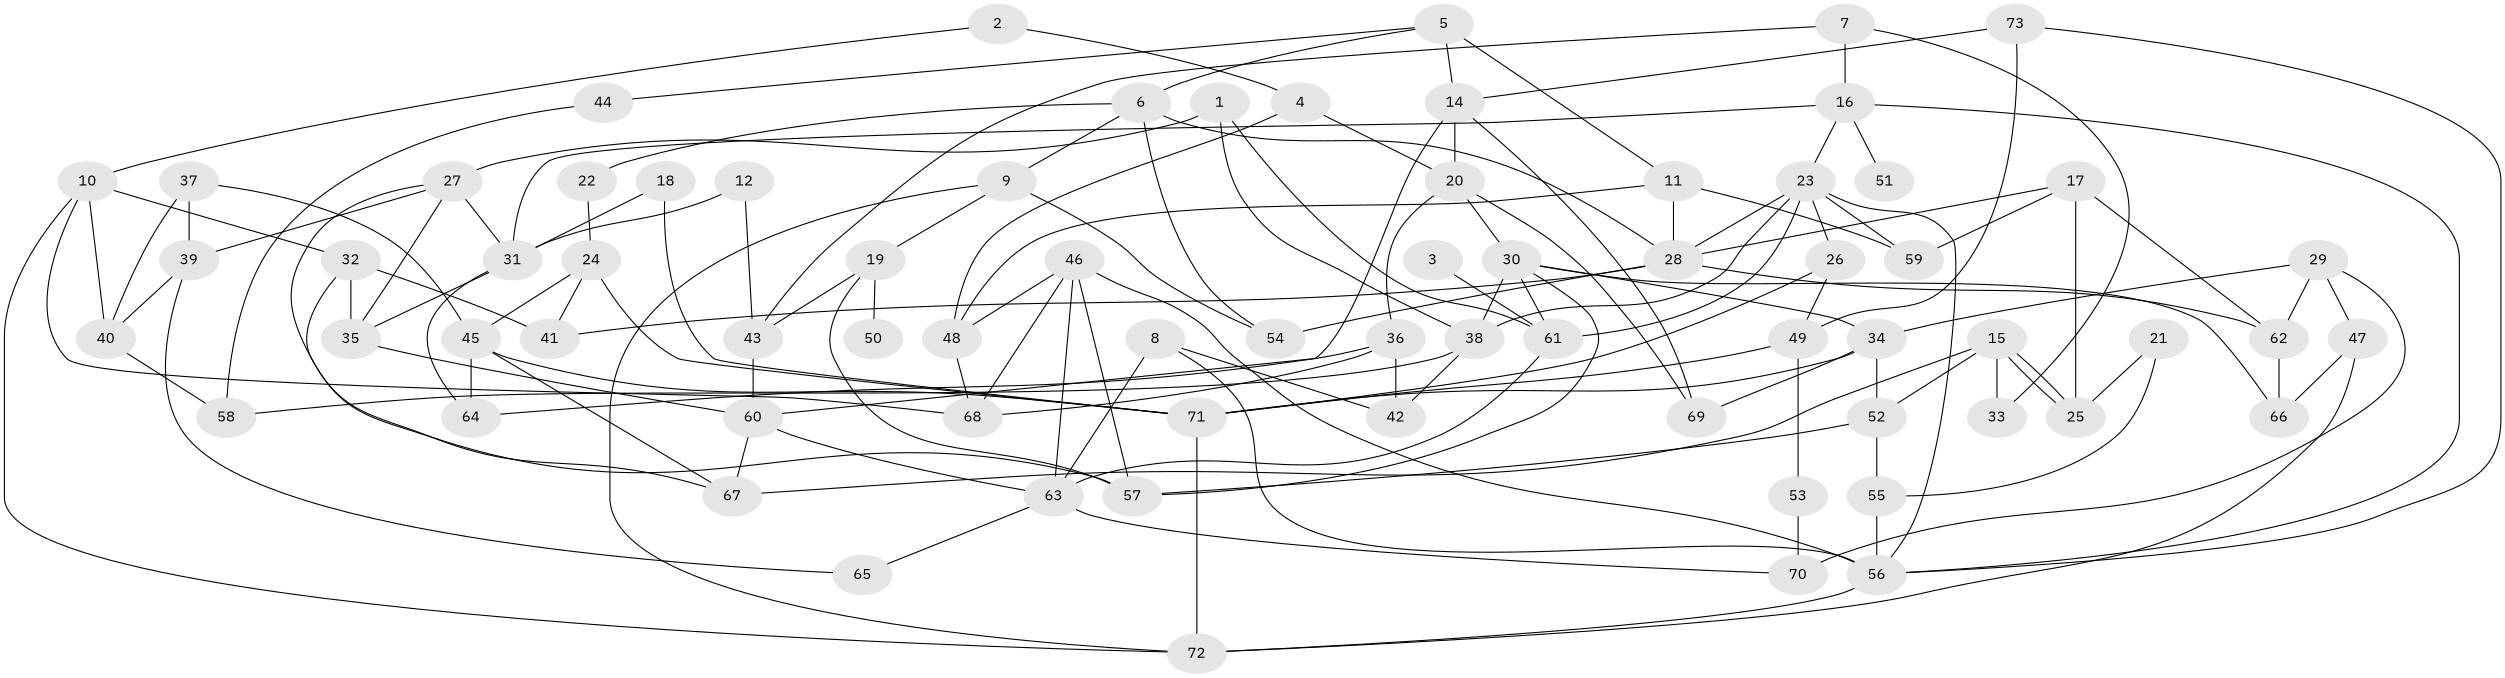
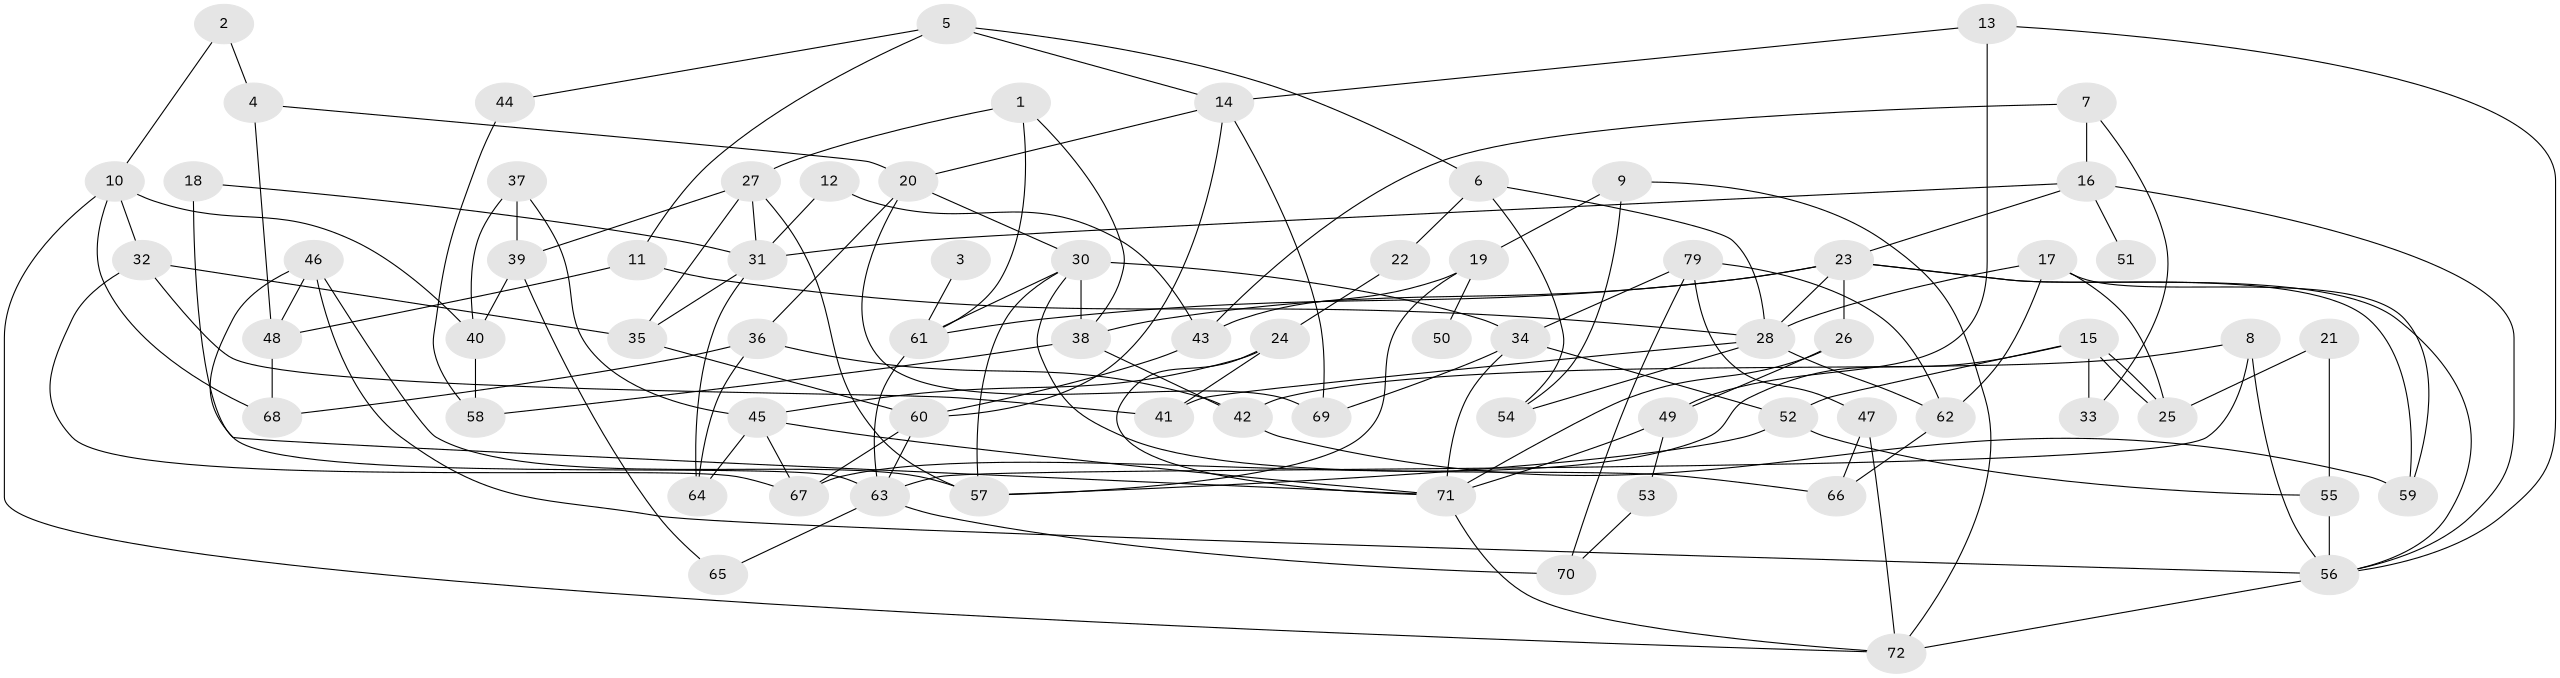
node "73": label "73" -> "13"
edge "6" -- "9": removed
edge "11" -- "59": now "42" -- "59"
node "29": label "29" -> "79"
edge "46" -- "68": removed
